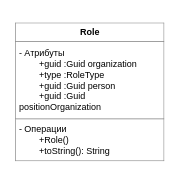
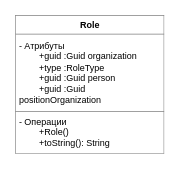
node "Role - Атрибуты +guid :Guid organization +type :RoleType +guid :Guid person +guid :Guid positionOrganization - Операции +Role() +toString(): String": moved (90, 92) -> (90, 85)
